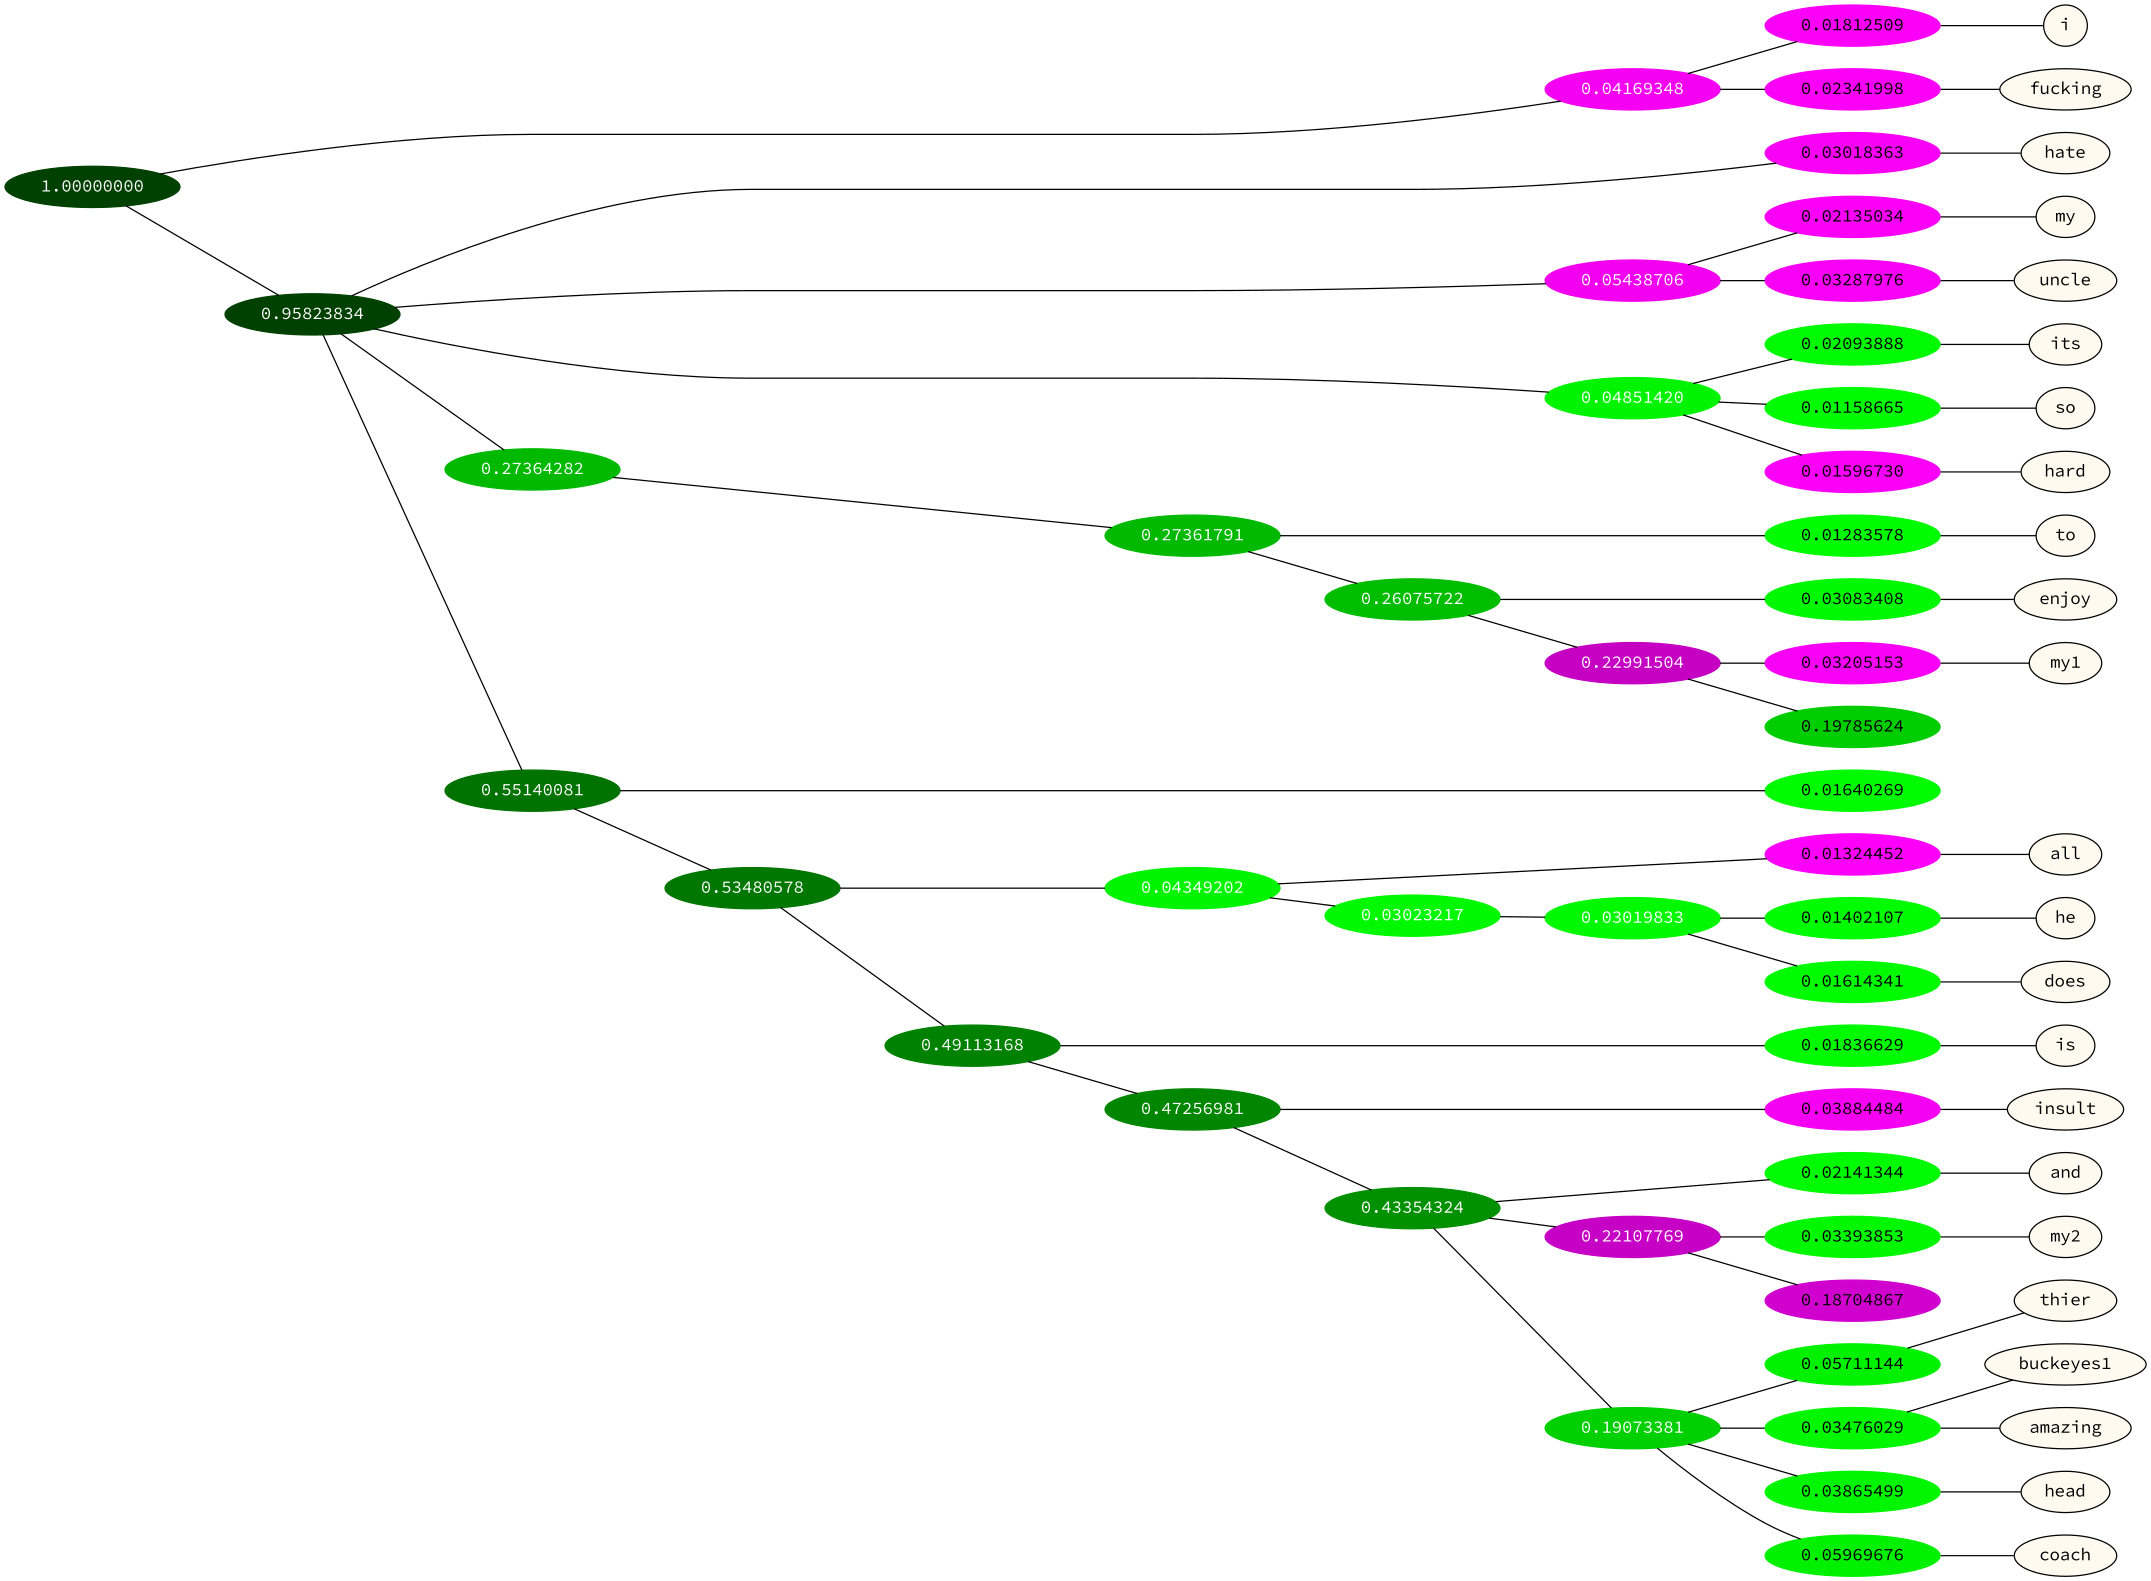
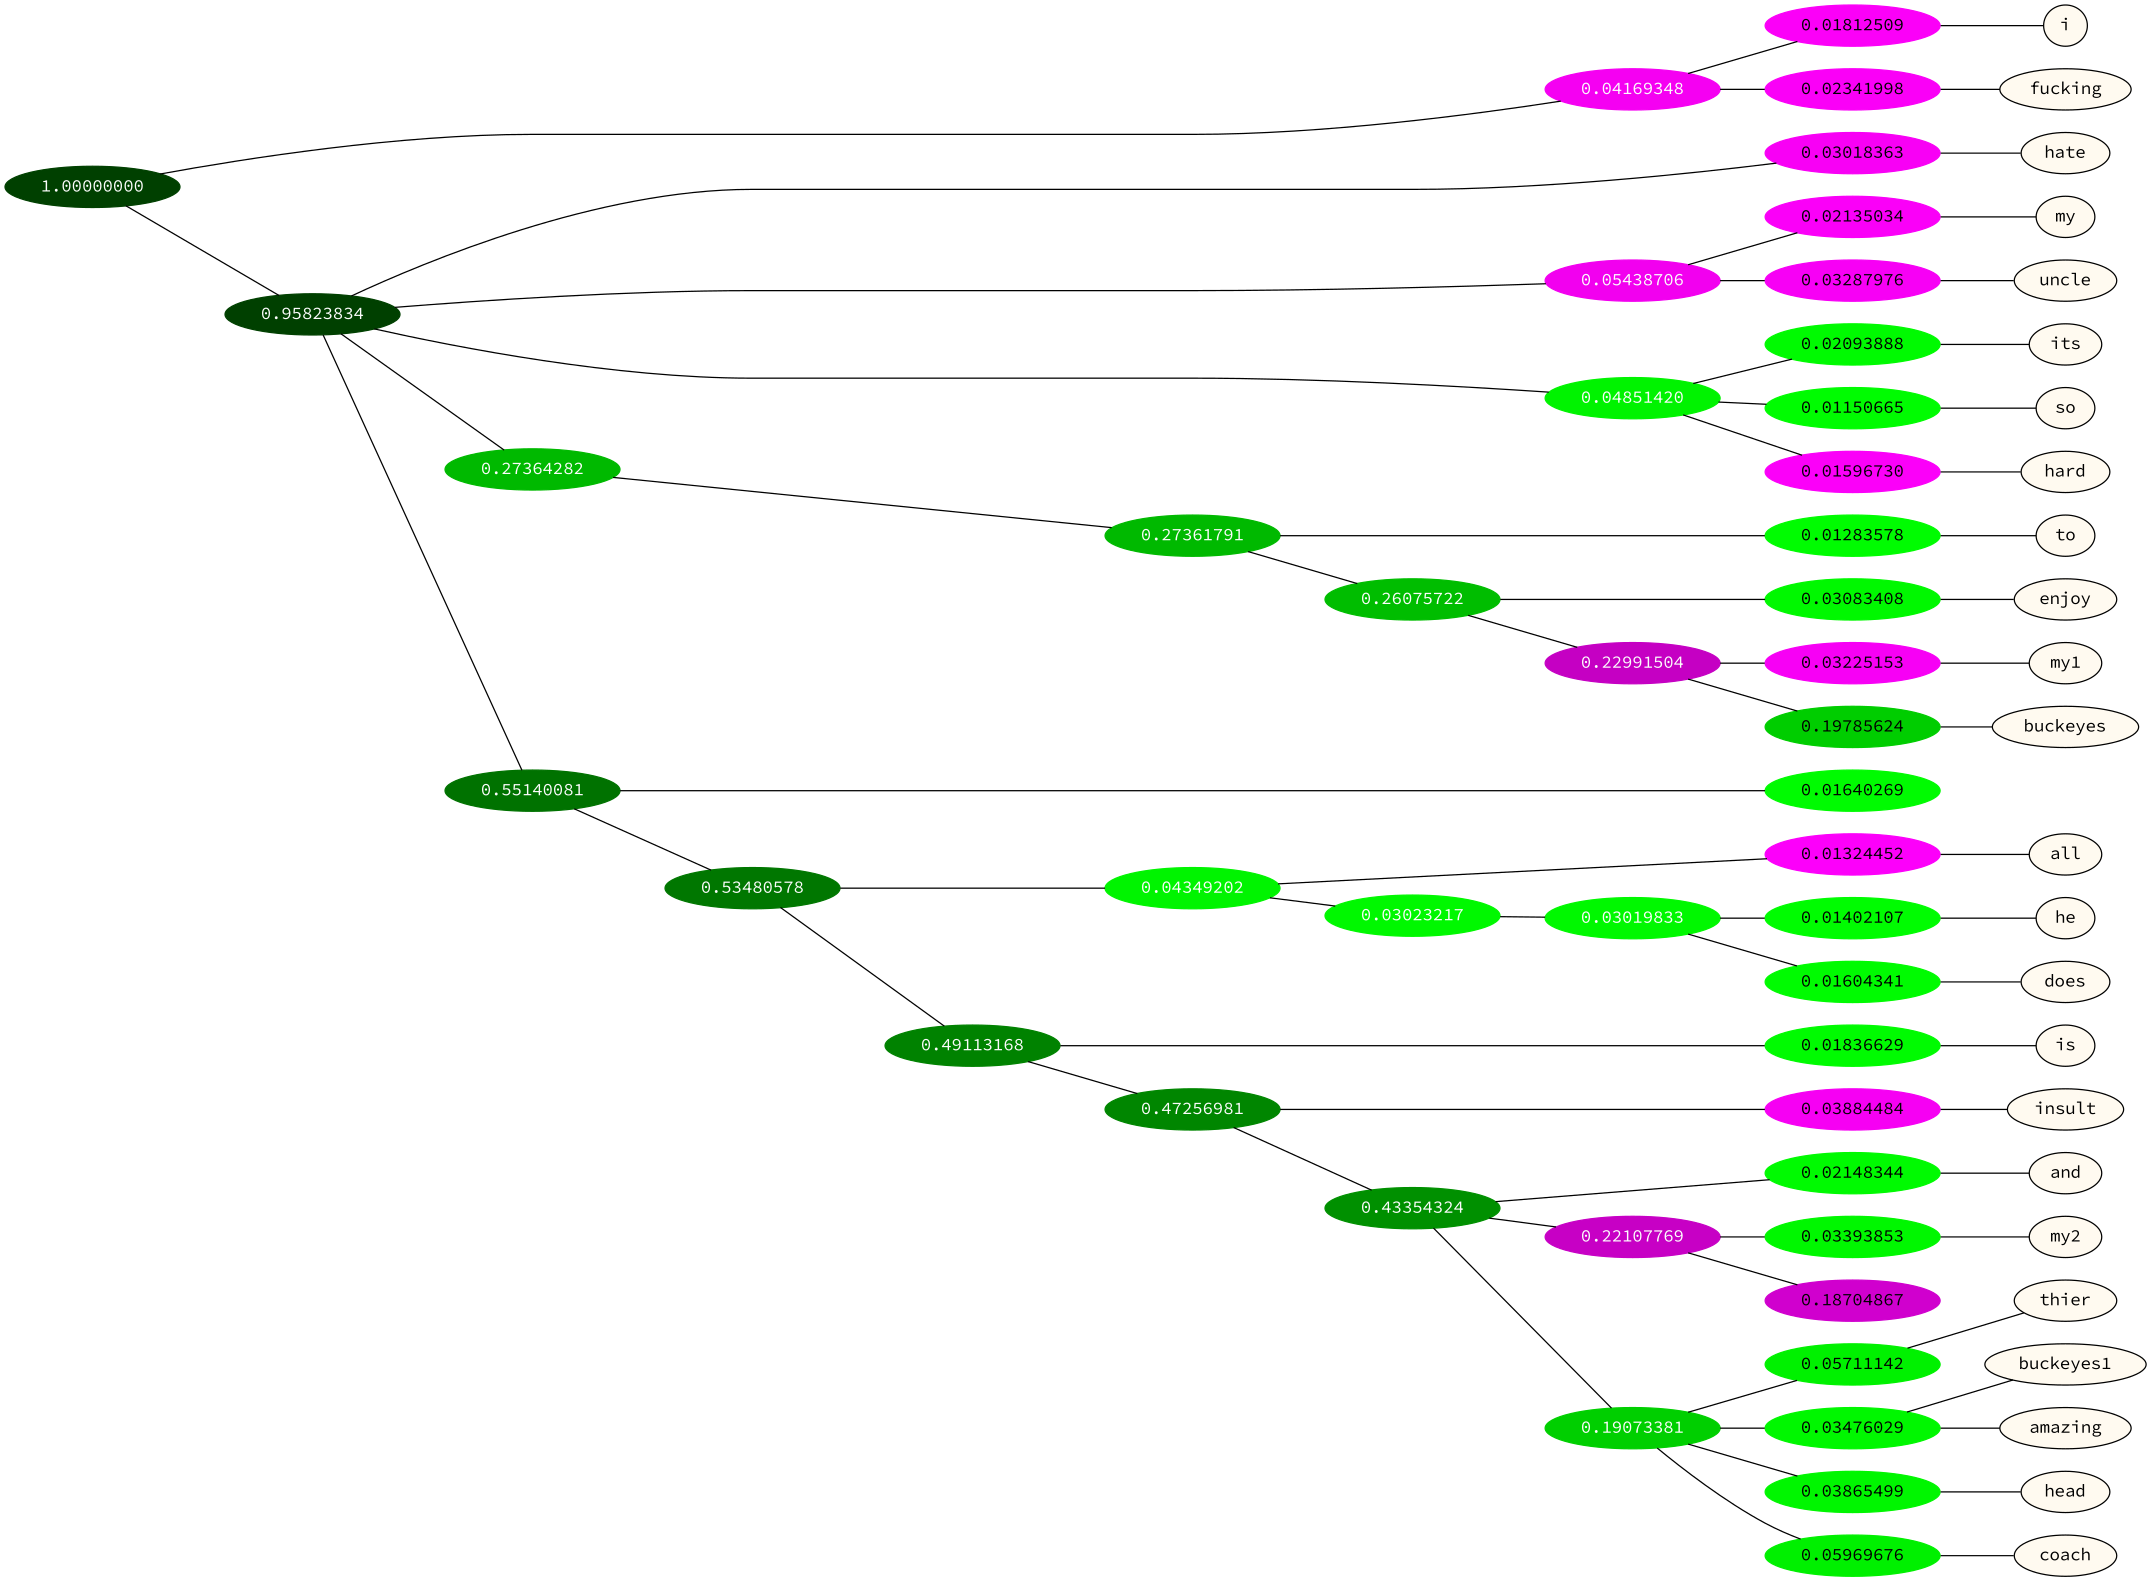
node "0.01158665": label "0.01158665" -> "0.01150665"
node "0.03205153": label "0.03205153" -> "0.03225153"
node "buckeyes": added
node "0.01614341": label "0.01614341" -> "0.01604341"
node "0.02141344": label "0.02141344" -> "0.02148344"
node "0.05711144": label "0.05711144" -> "0.05711142"
